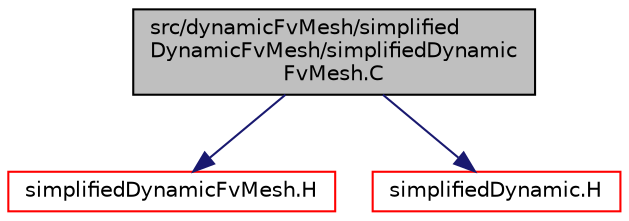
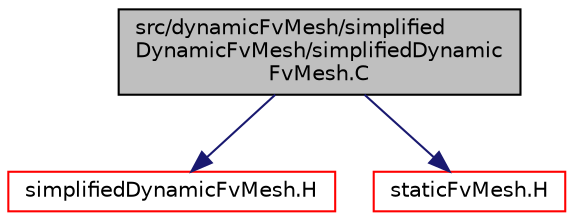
node "simplifiedDynamic.H": label "simplifiedDynamic.H" -> "staticFvMesh.H"
